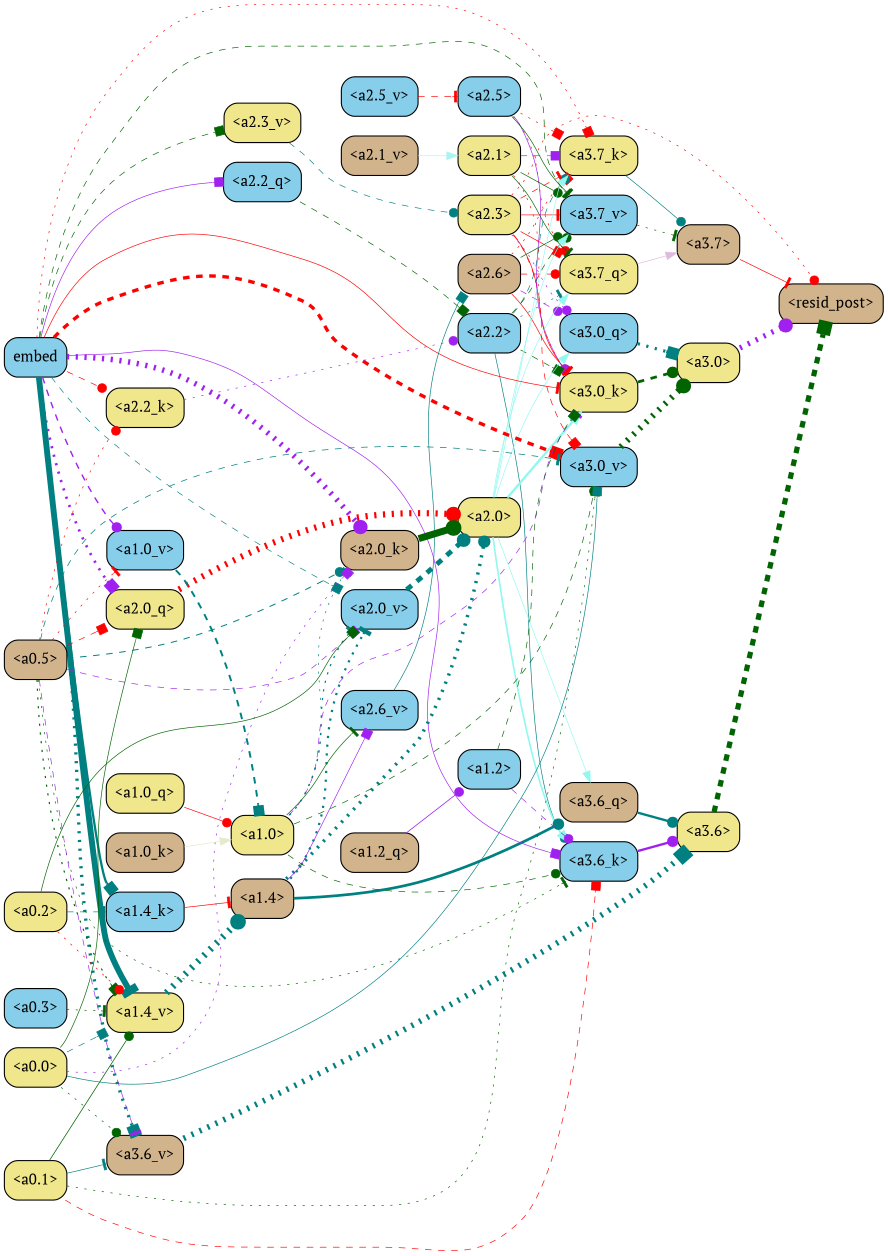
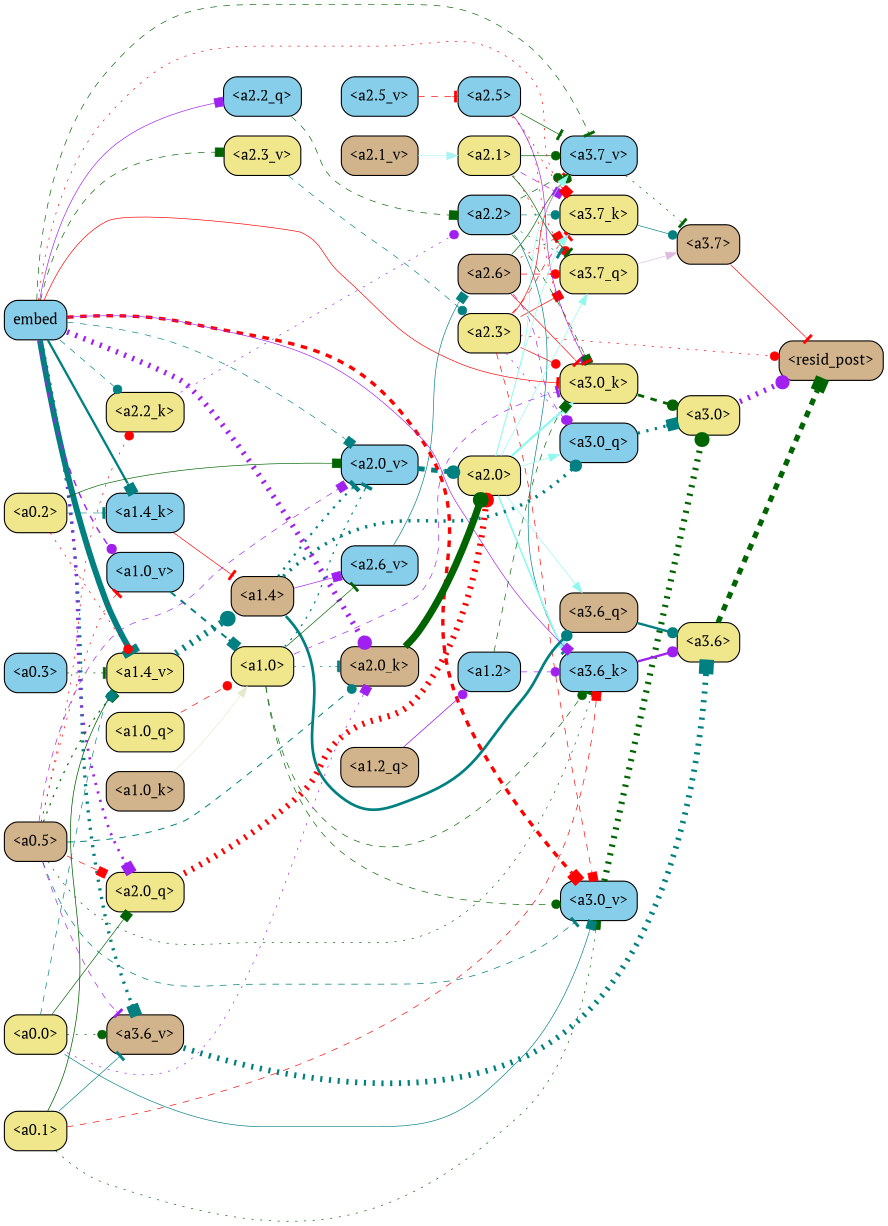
edge "embed" -> "<a2.2_k>": color red -> teal
edge "<a2.2>" -> "<a3.6_k>": arrowhead dot -> tee
edge "<a1.4>" -> "<a2.0>": now "<a1.4>" -> "<a3.0_q>"
edge "<a1.0_q>" -> "<a1.0>": style bold -> dashed
